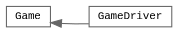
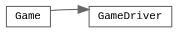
edge "GameDriver" -> "Game": reversed
